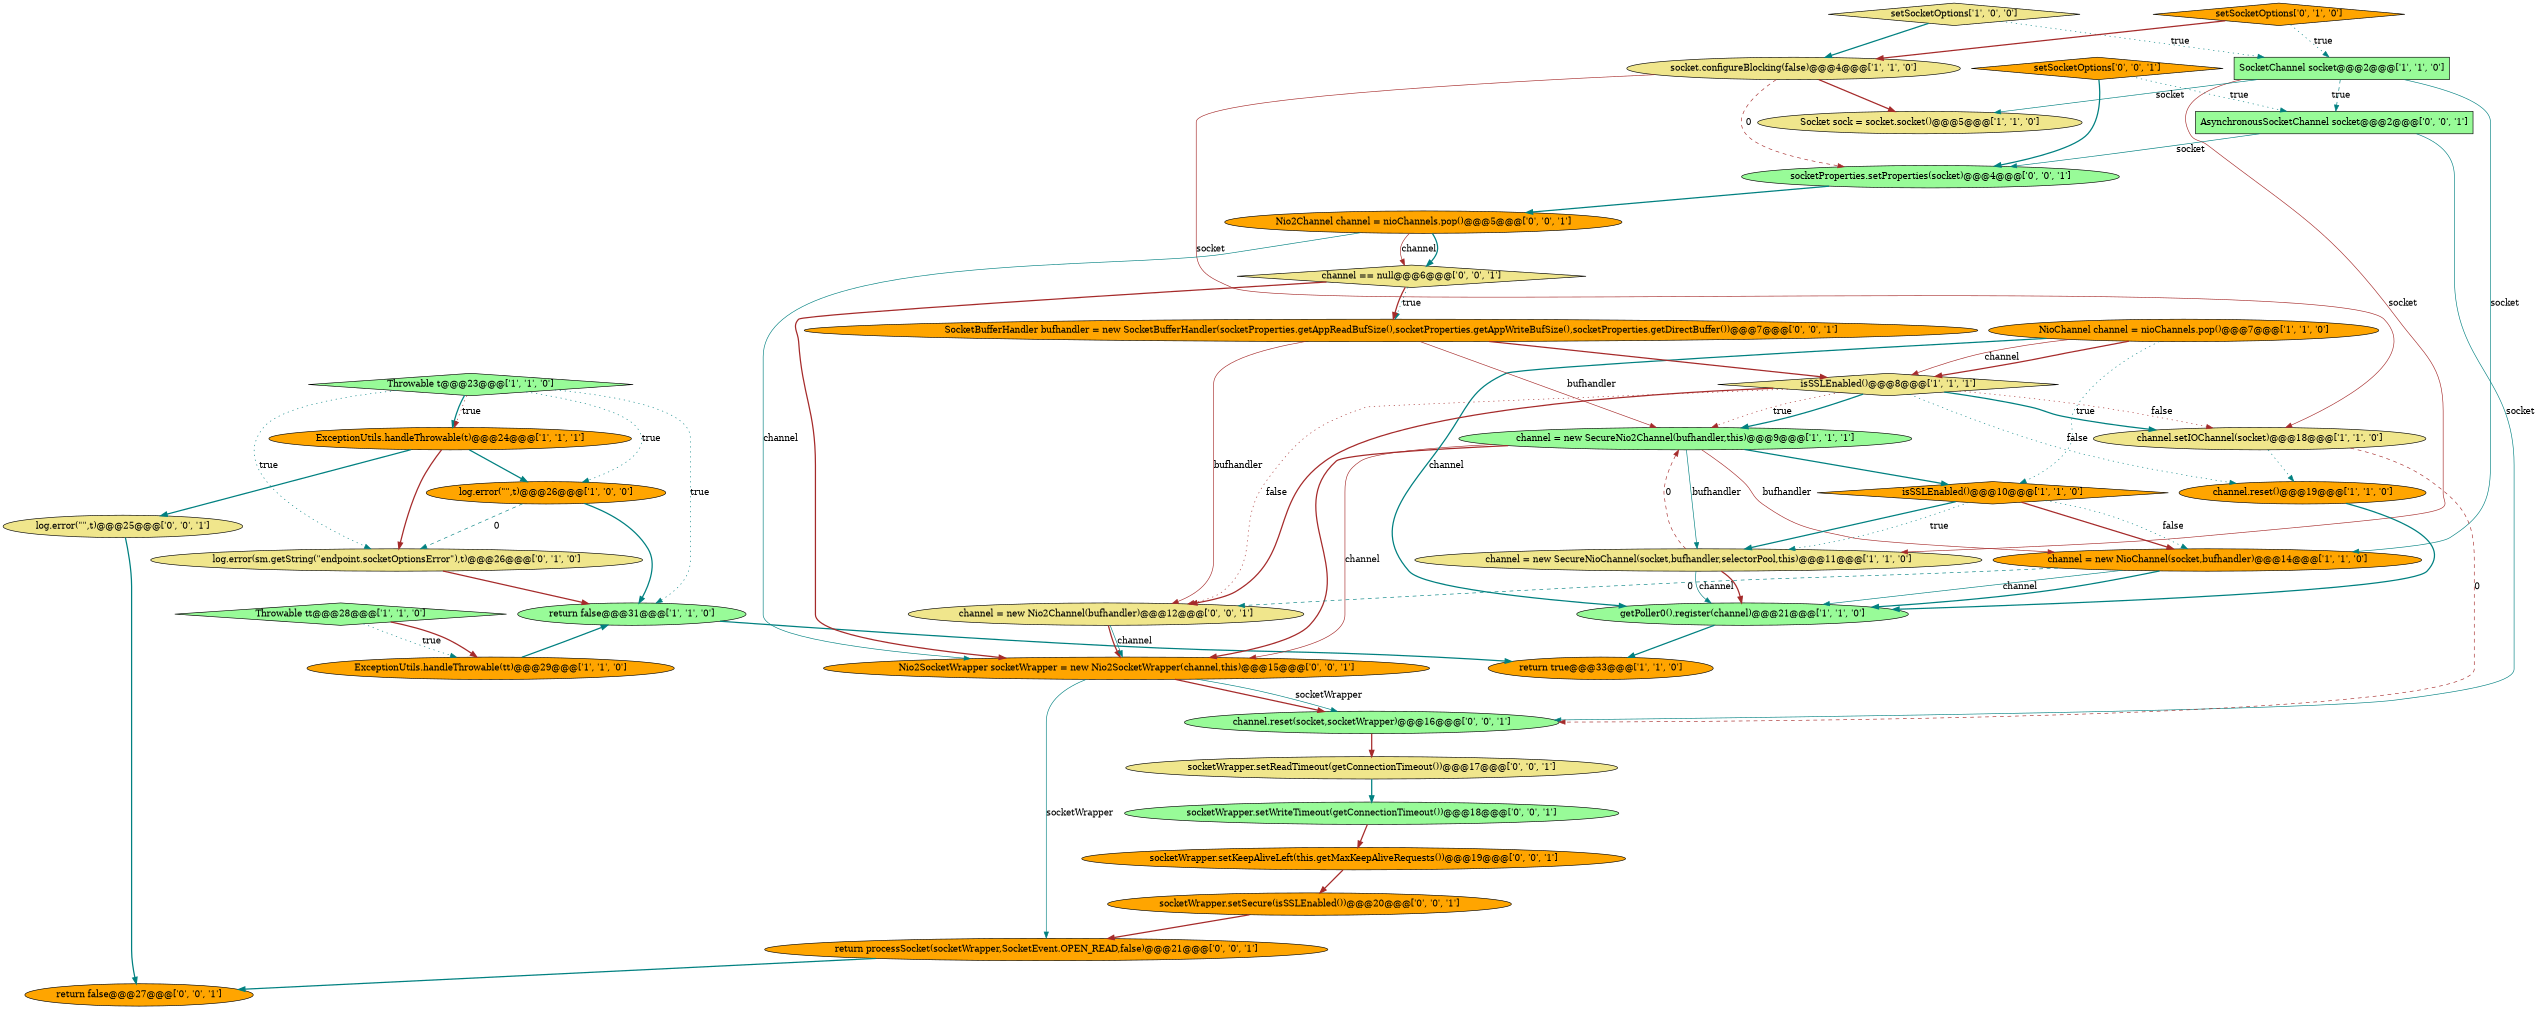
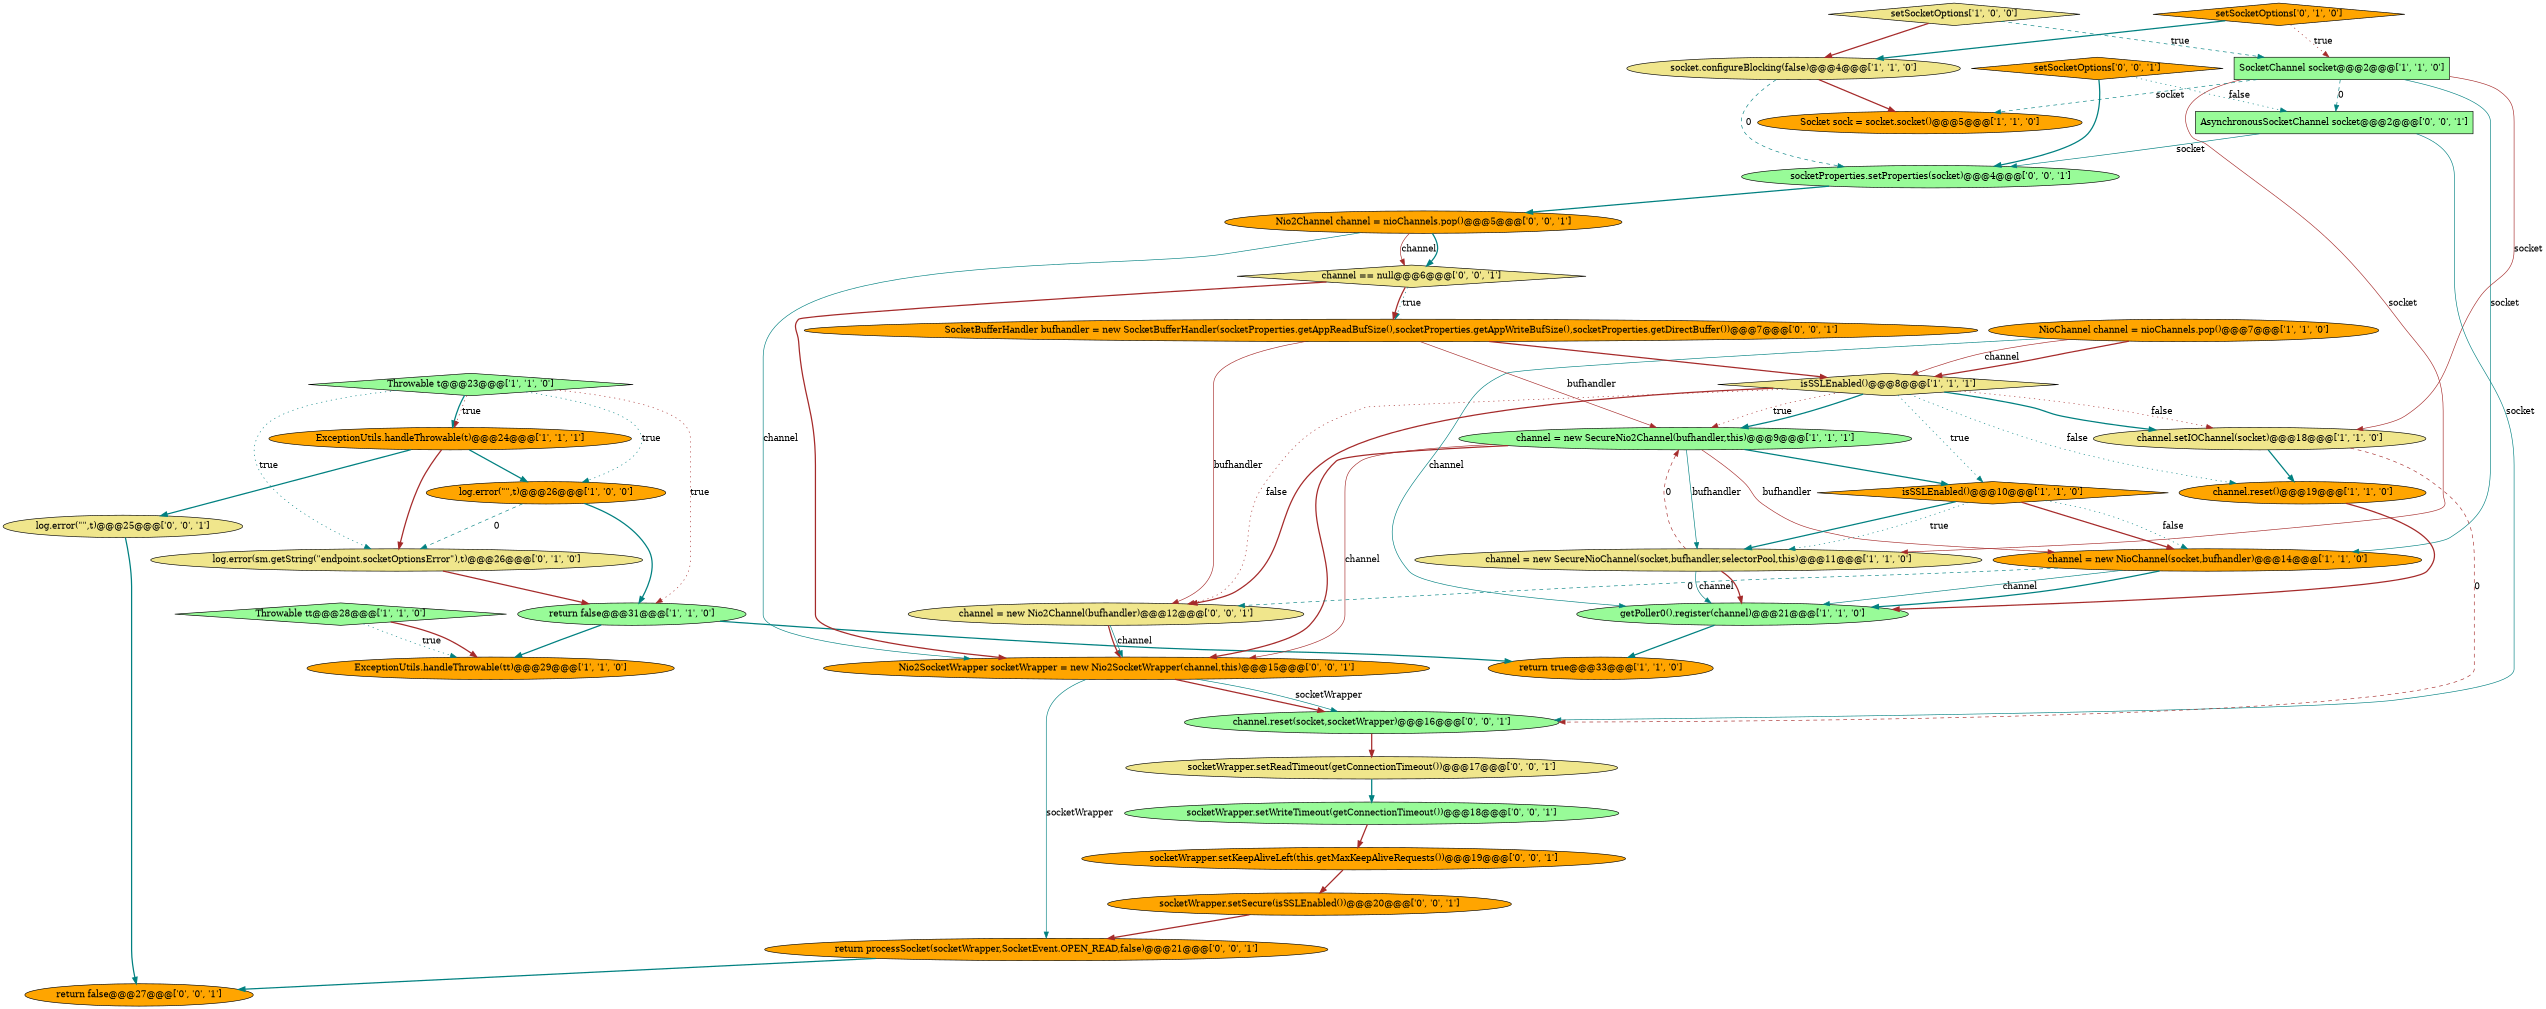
edge "setSocketOptions['1', '0', '0']" -> "socket.configureBlocking(false)@@@4@@@['1', '1', '0']": color teal -> brown
edge "setSocketOptions['0', '1', '0']" -> "socket.configureBlocking(false)@@@4@@@['1', '1', '0']": color brown -> teal
edge "setSocketOptions['1', '0', '0']" -> "SocketChannel socket@@@2@@@['1', '1', '0']": style dotted -> dashed
edge "setSocketOptions['0', '1', '0']" -> "SocketChannel socket@@@2@@@['1', '1', '0']": color teal -> brown
edge "SocketChannel socket@@@2@@@['1', '1', '0']" -> "Socket sock = socket.socket()@@@5@@@['1', '1', '0']": style solid -> dashed
edge "setSocketOptions['0', '0', '1']" -> "AsynchronousSocketChannel socket@@@2@@@['0', '0', '1']": label "true" -> "false"
edge "SocketChannel socket@@@2@@@['1', '1', '0']" -> "AsynchronousSocketChannel socket@@@2@@@['0', '0', '1']": label "true" -> "0"
node "Socket sock = socket.socket()@@@5@@@['1', '1', '0']": fillcolor khaki -> orange
edge "socket.configureBlocking(false)@@@4@@@['1', '1', '0']" -> "socketProperties.setProperties(socket)@@@4@@@['0', '0', '1']": color brown -> teal
edge "socket.configureBlocking(false)@@@4@@@['1', '1', '0']" -> "channel.setIOChannel(socket)@@@18@@@['1', '1', '0']": now "SocketChannel socket@@@2@@@['1', '1', '0']" -> "channel.setIOChannel(socket)@@@18@@@['1', '1', '0']"
edge "NioChannel channel = nioChannels.pop()@@@7@@@['1', '1', '0']" -> "getPoller0().register(channel)@@@21@@@['1', '1', '0']": style bold -> solid
edge "NioChannel channel = nioChannels.pop()@@@7@@@['1', '1', '0']" -> "isSSLEnabled()@@@10@@@['1', '1', '0']": now "isSSLEnabled()@@@8@@@['1', '1', '1']" -> "isSSLEnabled()@@@10@@@['1', '1', '0']"
edge "Throwable t@@@23@@@['1', '1', '0']" -> "return false@@@31@@@['1', '1', '0']": color teal -> brown
edge "channel.setIOChannel(socket)@@@18@@@['1', '1', '0']" -> "channel.reset()@@@19@@@['1', '1', '0']": style dotted -> bold
edge "channel.reset()@@@19@@@['1', '1', '0']" -> "getPoller0().register(channel)@@@21@@@['1', '1', '0']": color teal -> brown
edge "ExceptionUtils.handleThrowable(tt)@@@29@@@['1', '1', '0']" -> "return false@@@31@@@['1', '1', '0']": reversed
